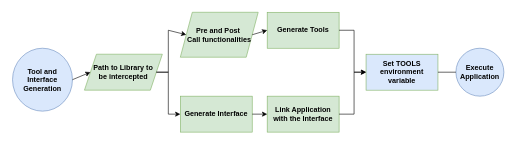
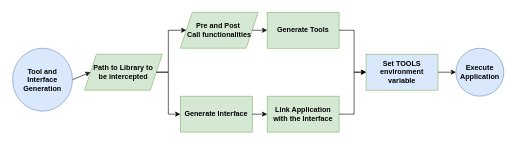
node "Pre and Post Call functionalities": size 78x45 -> 78x36
edge "Set TOOLS environment variable" -- "Execute Application": arrowhead none -> classic
